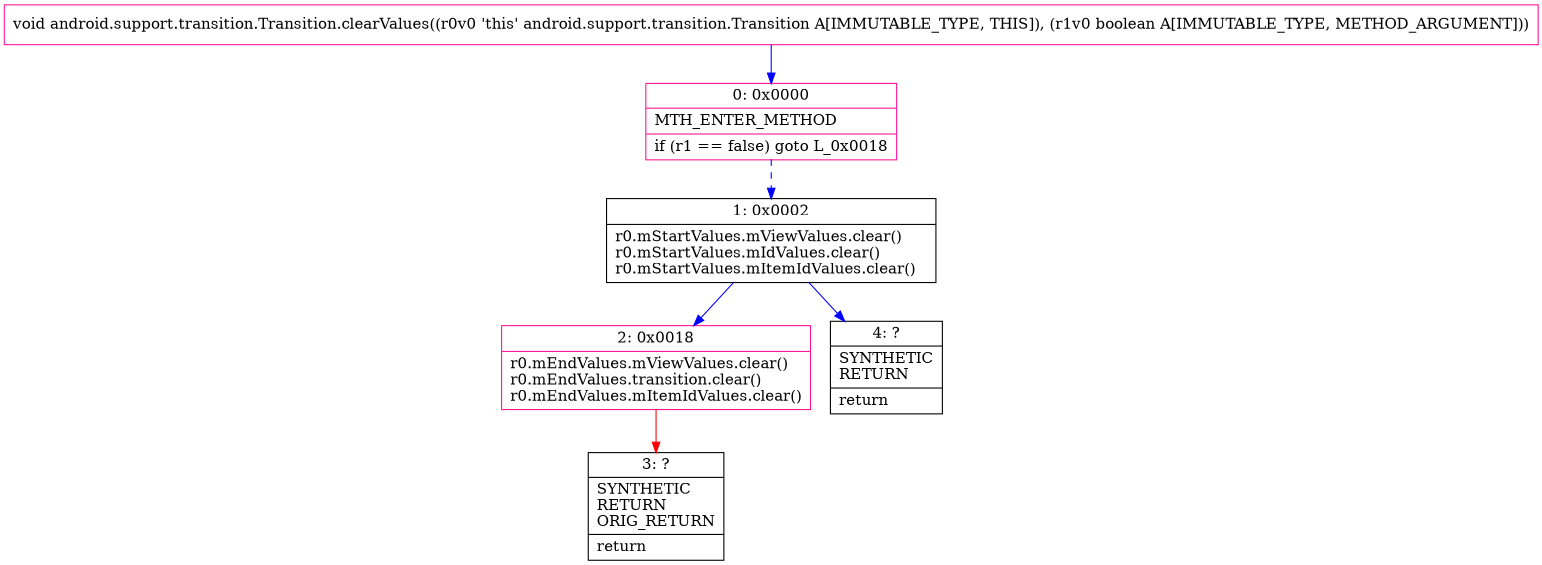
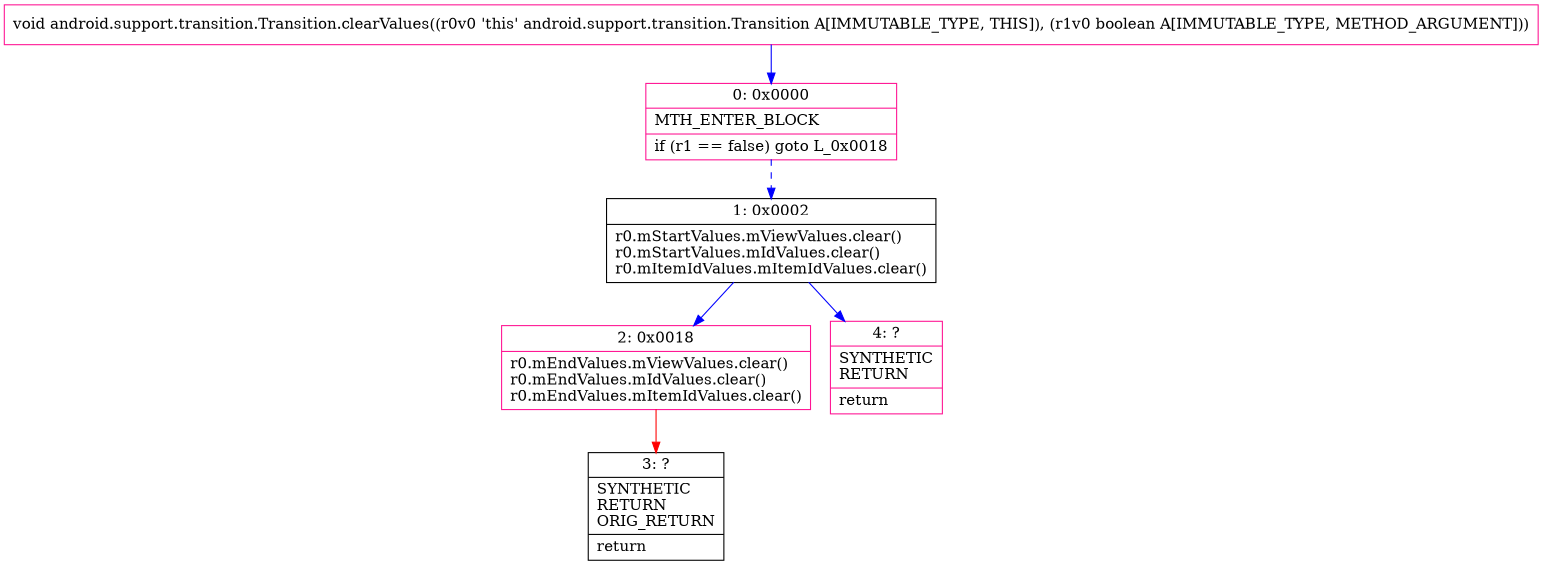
node "0: 0x0000": text "MTH_ENTER_METHOD" -> "MTH_ENTER_BLOCK"
node "1: 0x0002": text "r0.mStartValues.mItemIdValues.clear()" -> "r0.mItemIdValues.mItemIdValues.clear()"
node "4: ?": color black -> deeppink
node "2: 0x0018": text "r0.mEndValues.transition.clear()" -> "r0.mEndValues.mIdValues.clear()"
